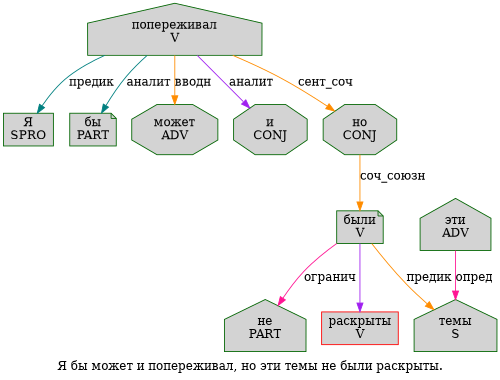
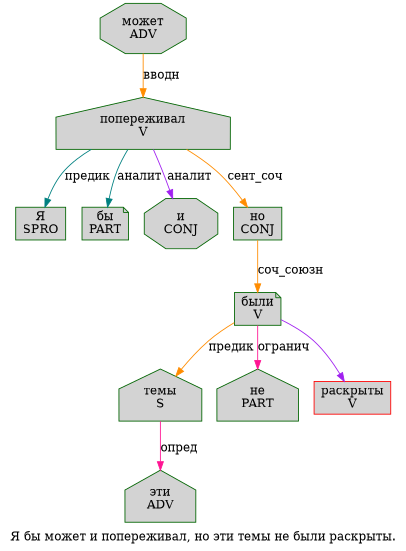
edge "попереживал V" -> "может ADV": reversed
node "но CONJ": shape octagon -> box
edge "эти ADV" -> "темы S": reversed
